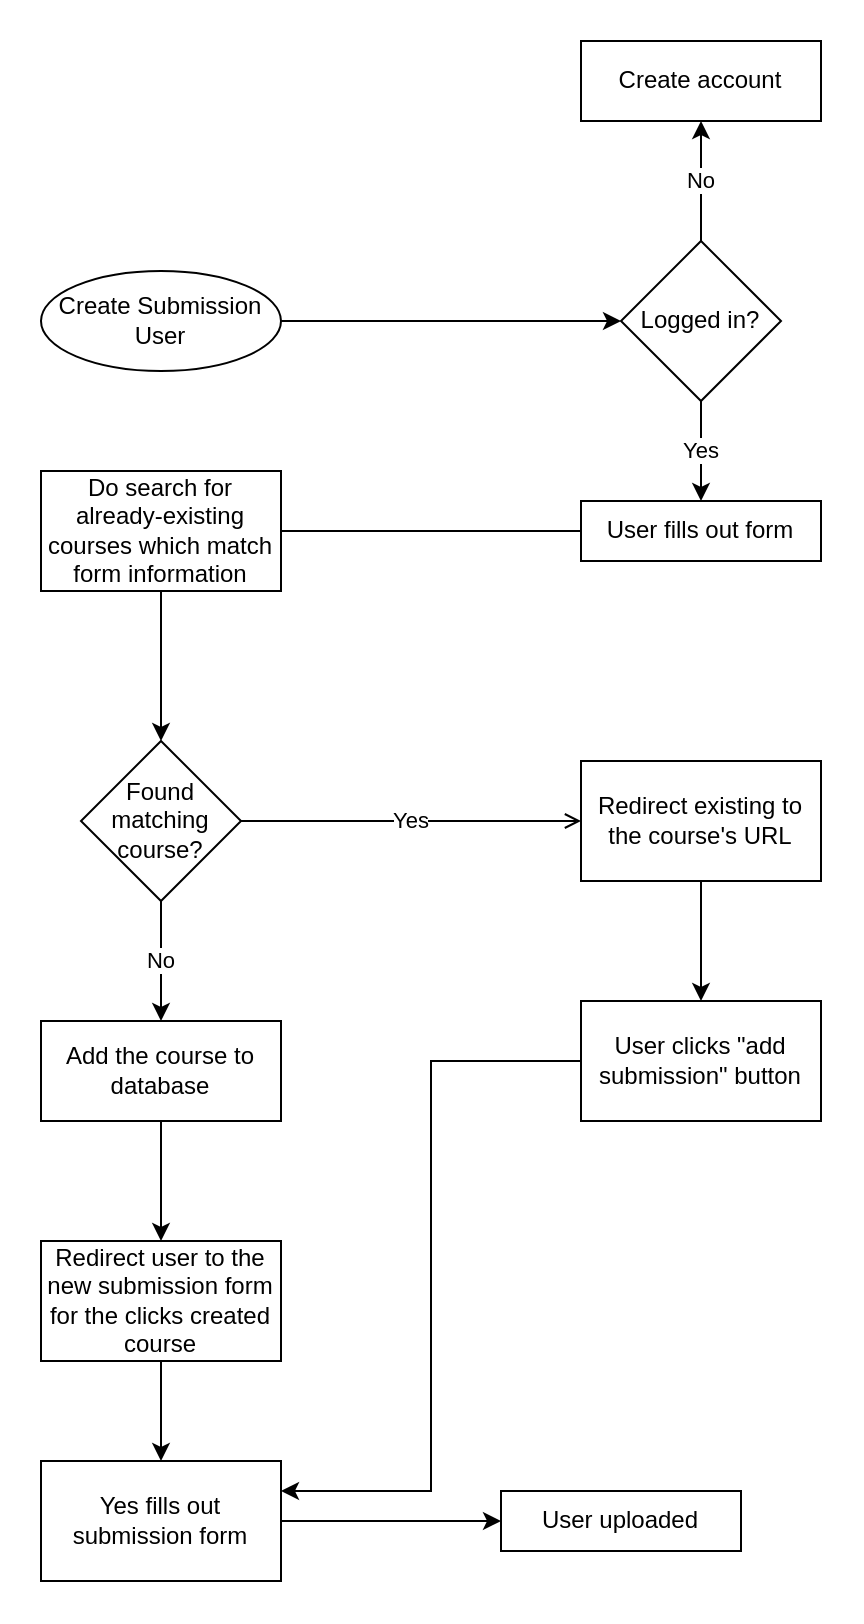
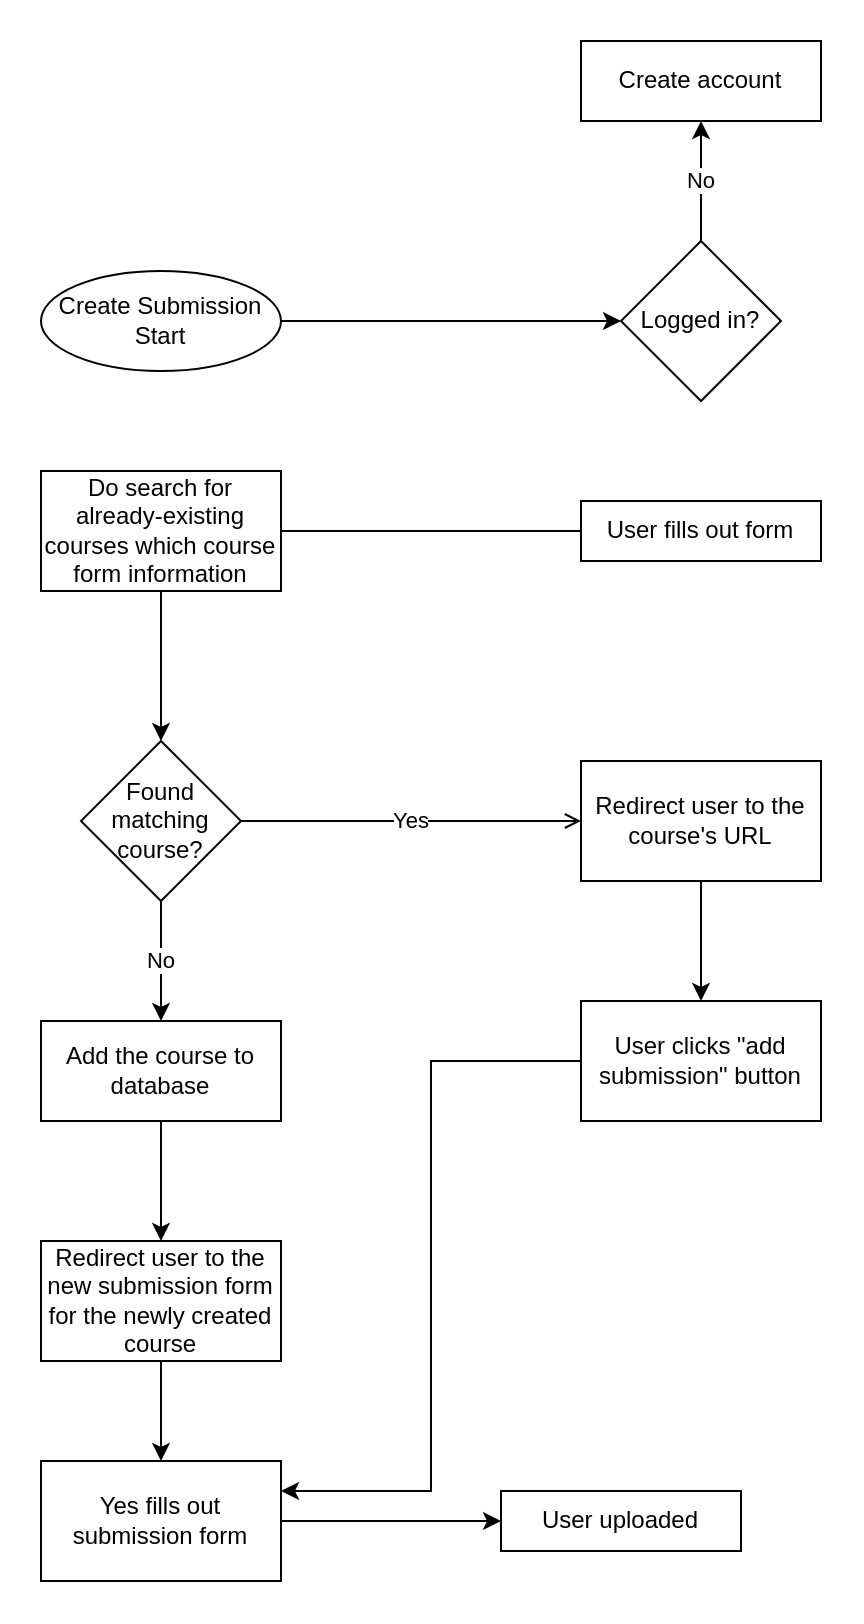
node "Create Submission User": label "Create Submission User" -> "Create Submission Start"
edge "Logged in?" -> "User fills out form": removed, label "Yes"
node "Do search for already-existing courses which match form information": label "Do search for already-existing courses which match form information" -> "Do search for already-existing courses which course form information"
node "Redirect existing to the course's URL": label "Redirect existing to the course's URL" -> "Redirect user to the course's URL"
node "Redirect user to the new submission form for the clicks created course": label "Redirect user to the new submission form for the clicks created course" -> "Redirect user to the new submission form for the newly created course"
